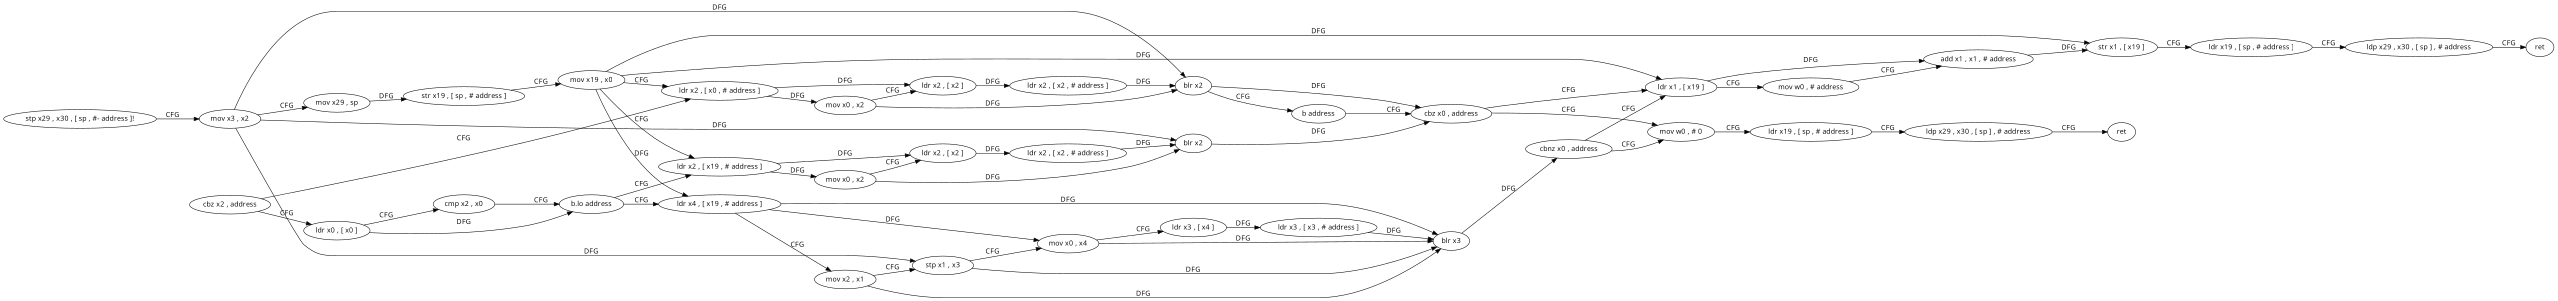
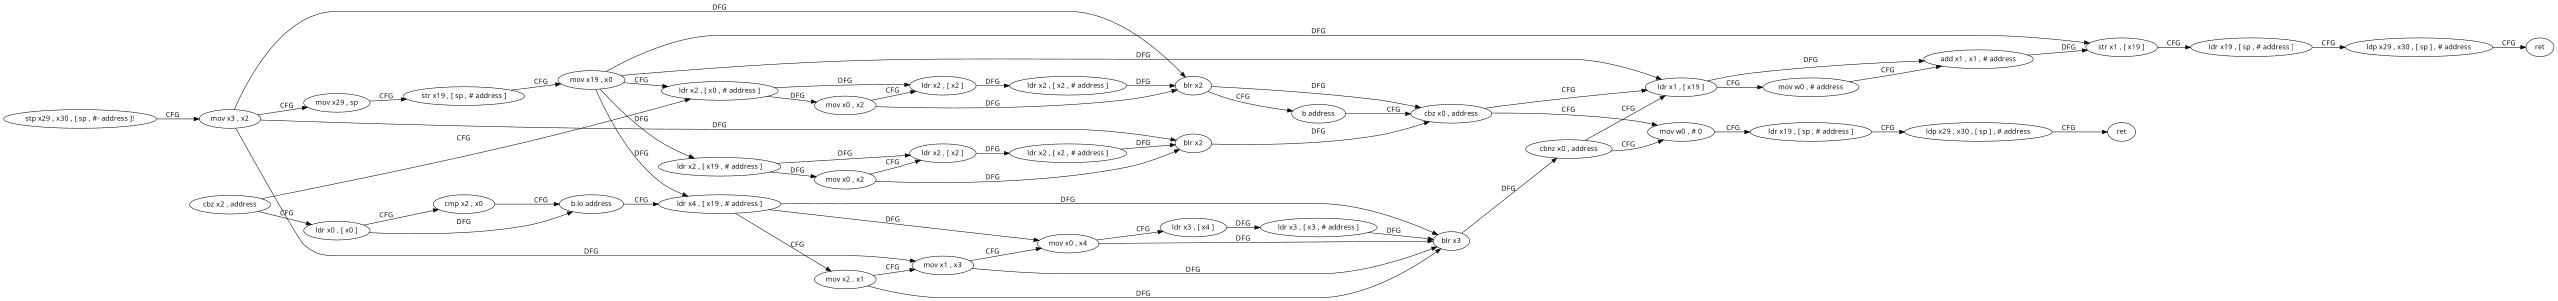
edge "mov x29 , sp" -> "str x19 , [ sp , # address ]": label "DFG" -> "CFG"
edge "mov x19 , x0" -> "ldr x2 , [ x19 , # address ]": label "CFG" -> "DFG"
edge "b.lo address" -> "ldr x2 , [ x19 , # address ]": removed, label "CFG"
node "stp x1 , x3": label "stp x1 , x3" -> "mov x1 , x3"
